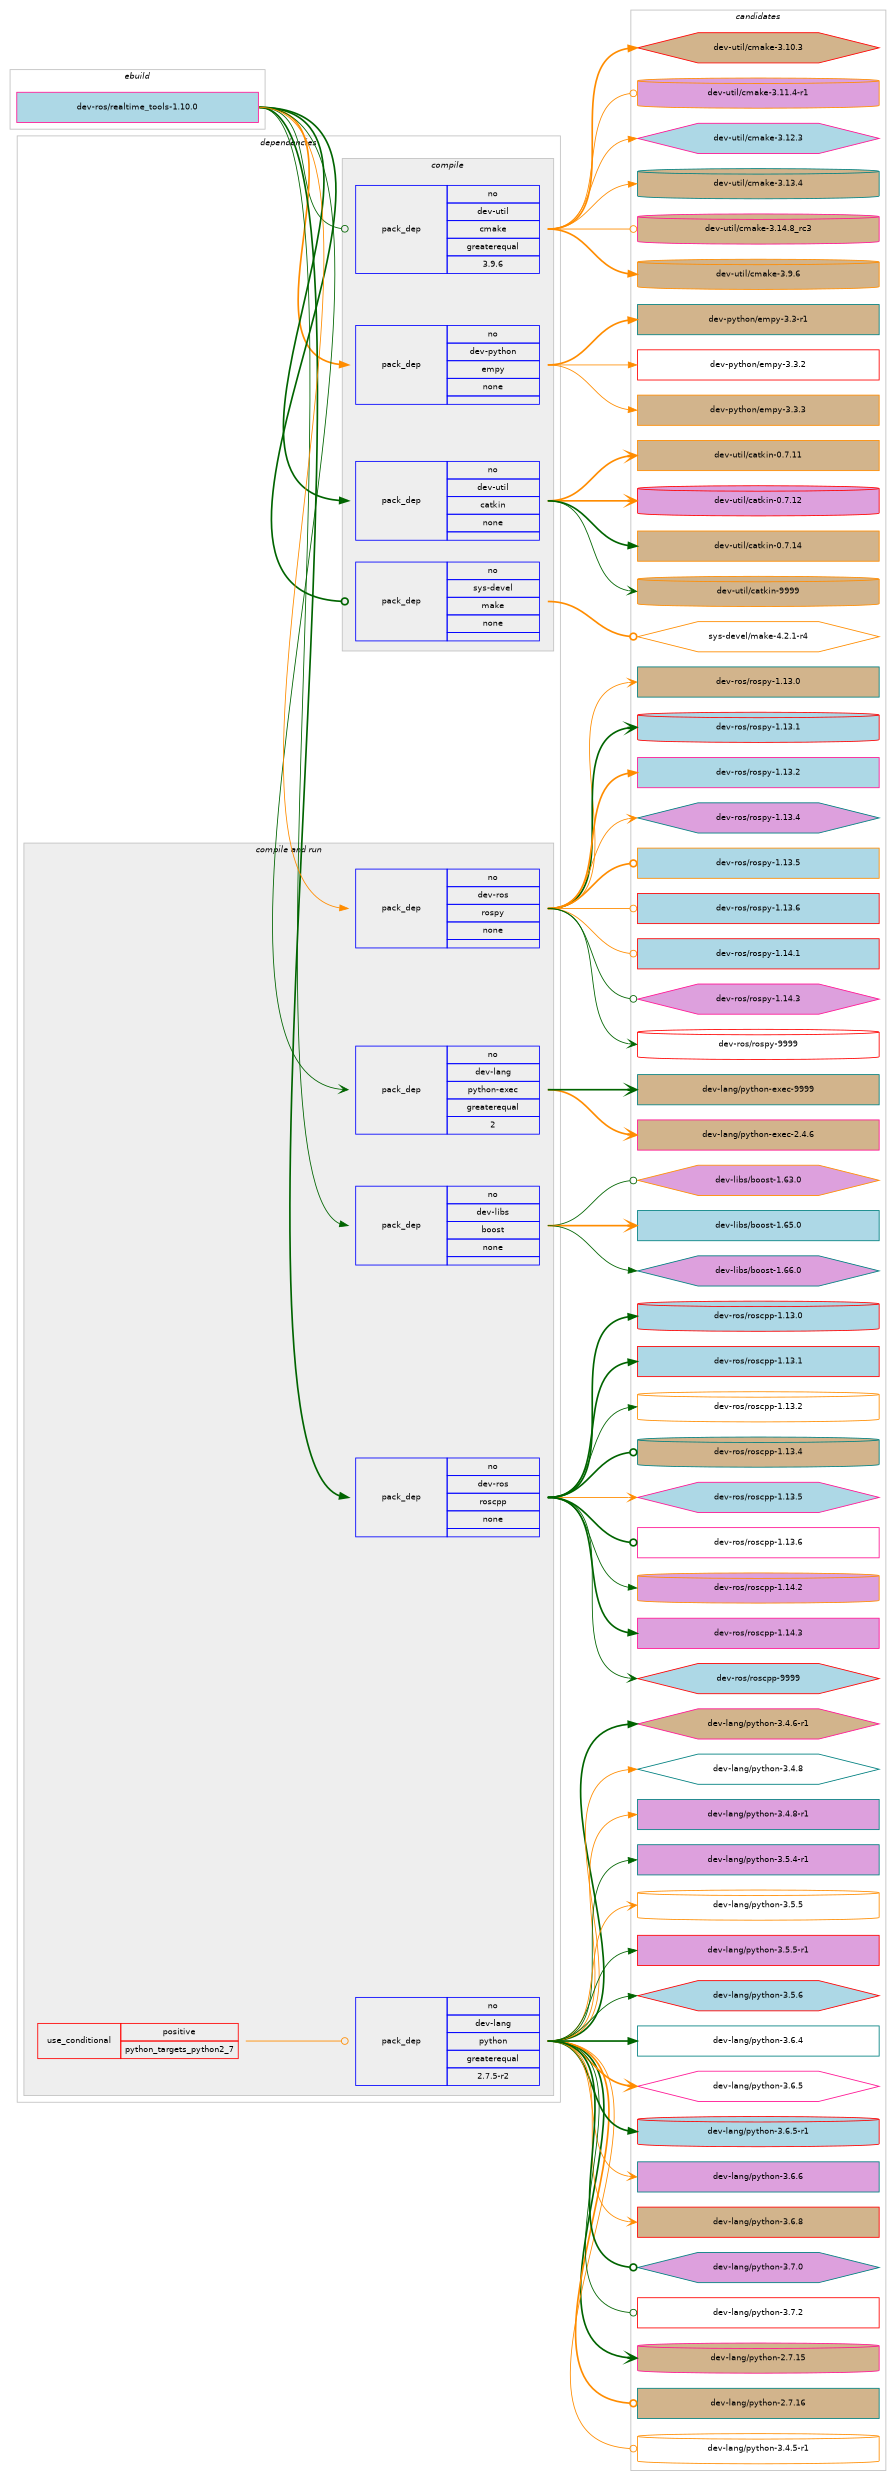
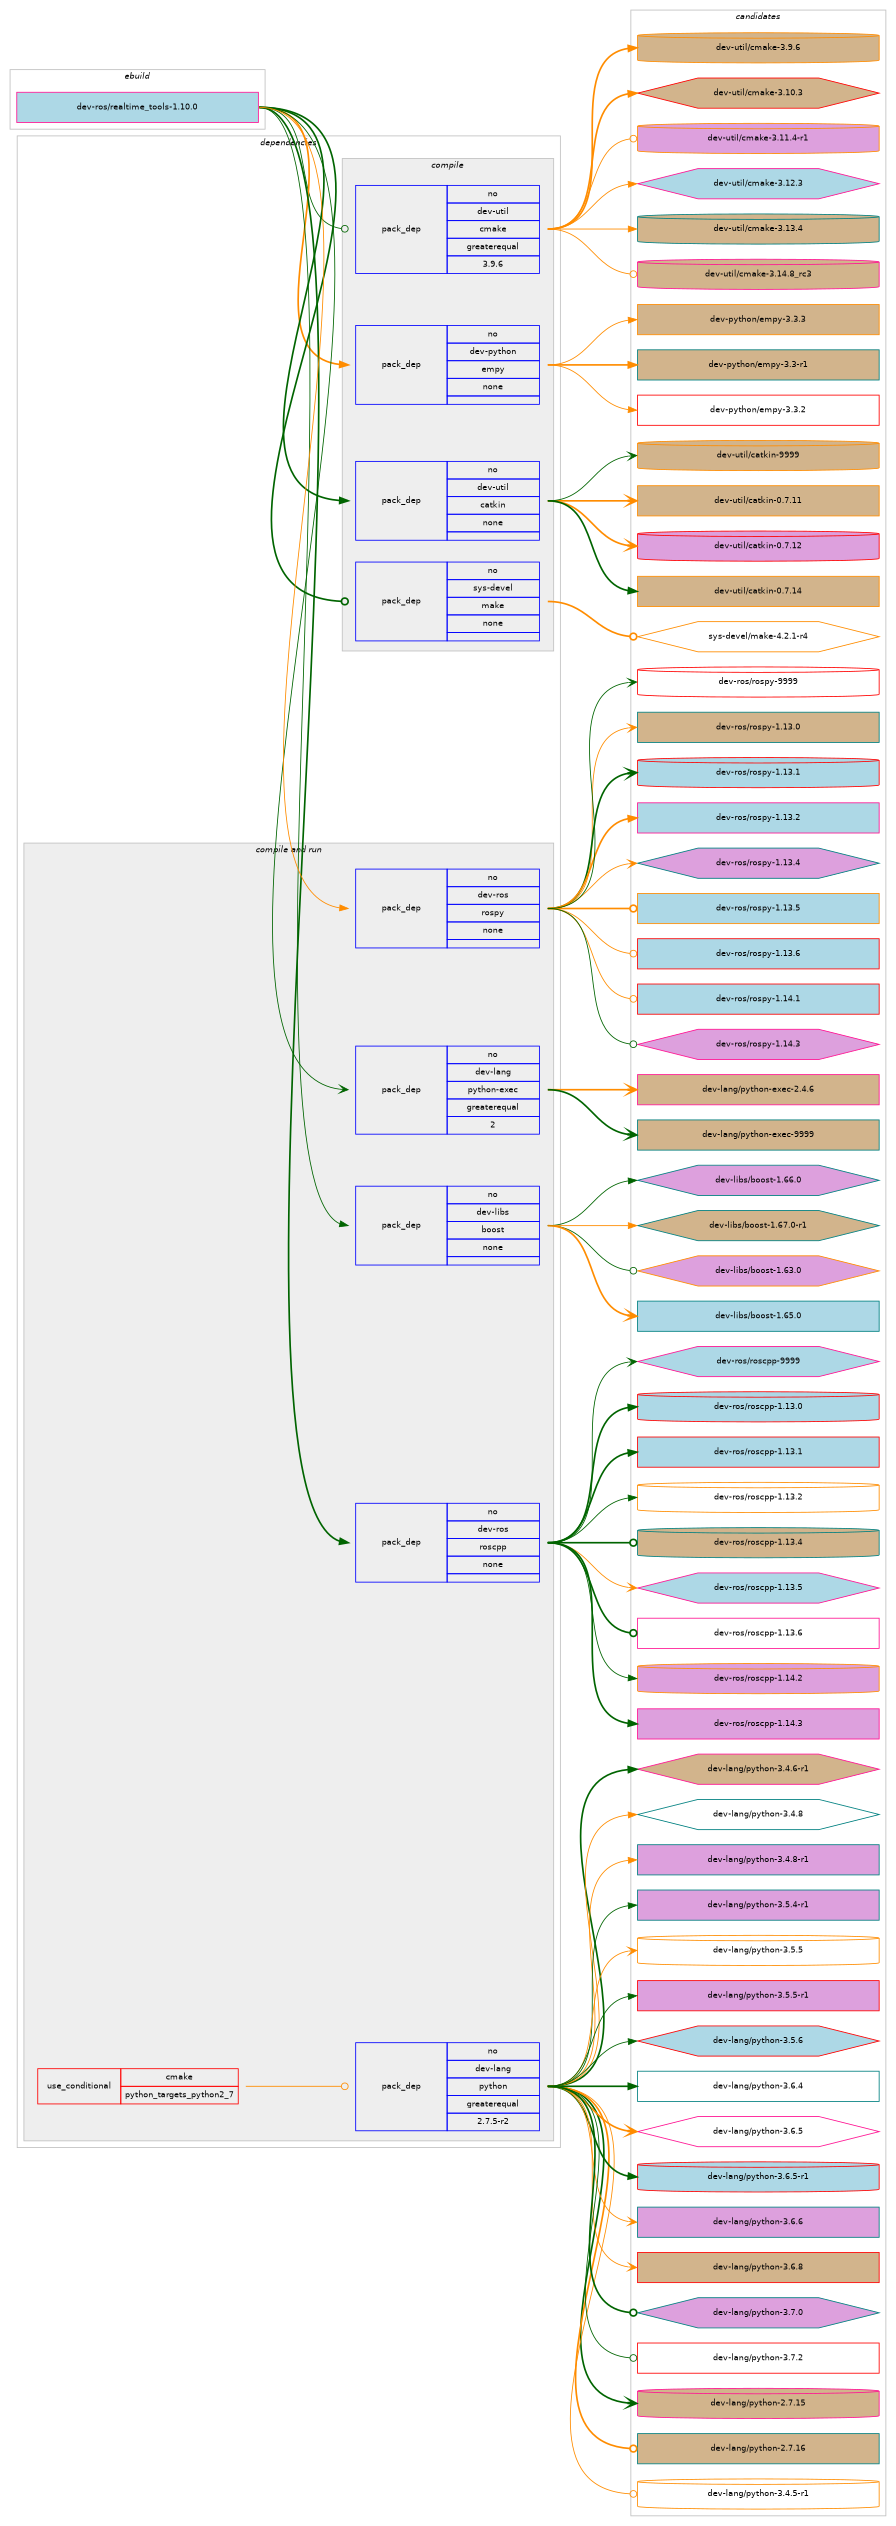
node "dev-libs/boost-1.67.0-r1": added
node "dev-ros/roscpp-9999": color red -> deeppink
node "use_conditional": text "positive" -> "cmake"
